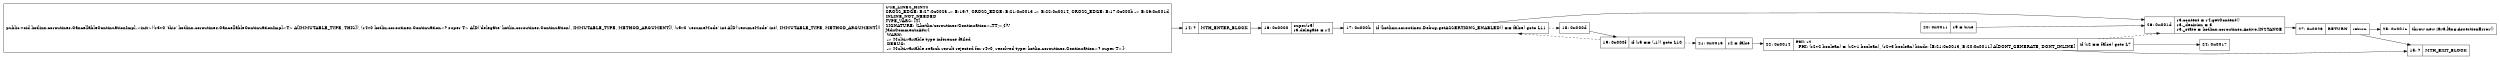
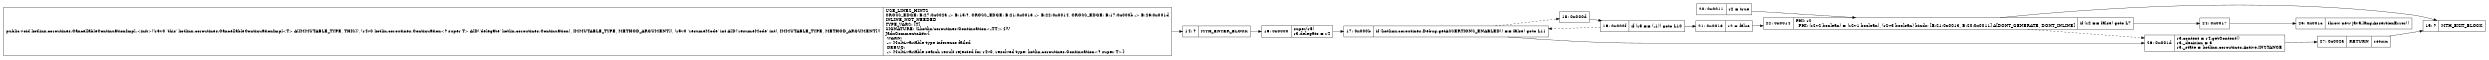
edge "20: 0x0011" -> "26: 0x001d": now "20: 0x0011" -> "22: 0x0014"
node "20: 0x0011": text "r9 = true" -> "r2 = true"
edge "27: 0x002a" -> "25: 0x001c": now "24: 0x0017" -> "25: 0x001c"
edge "19: 0x000f" -> "21: 0x0013": style dashed -> solid
